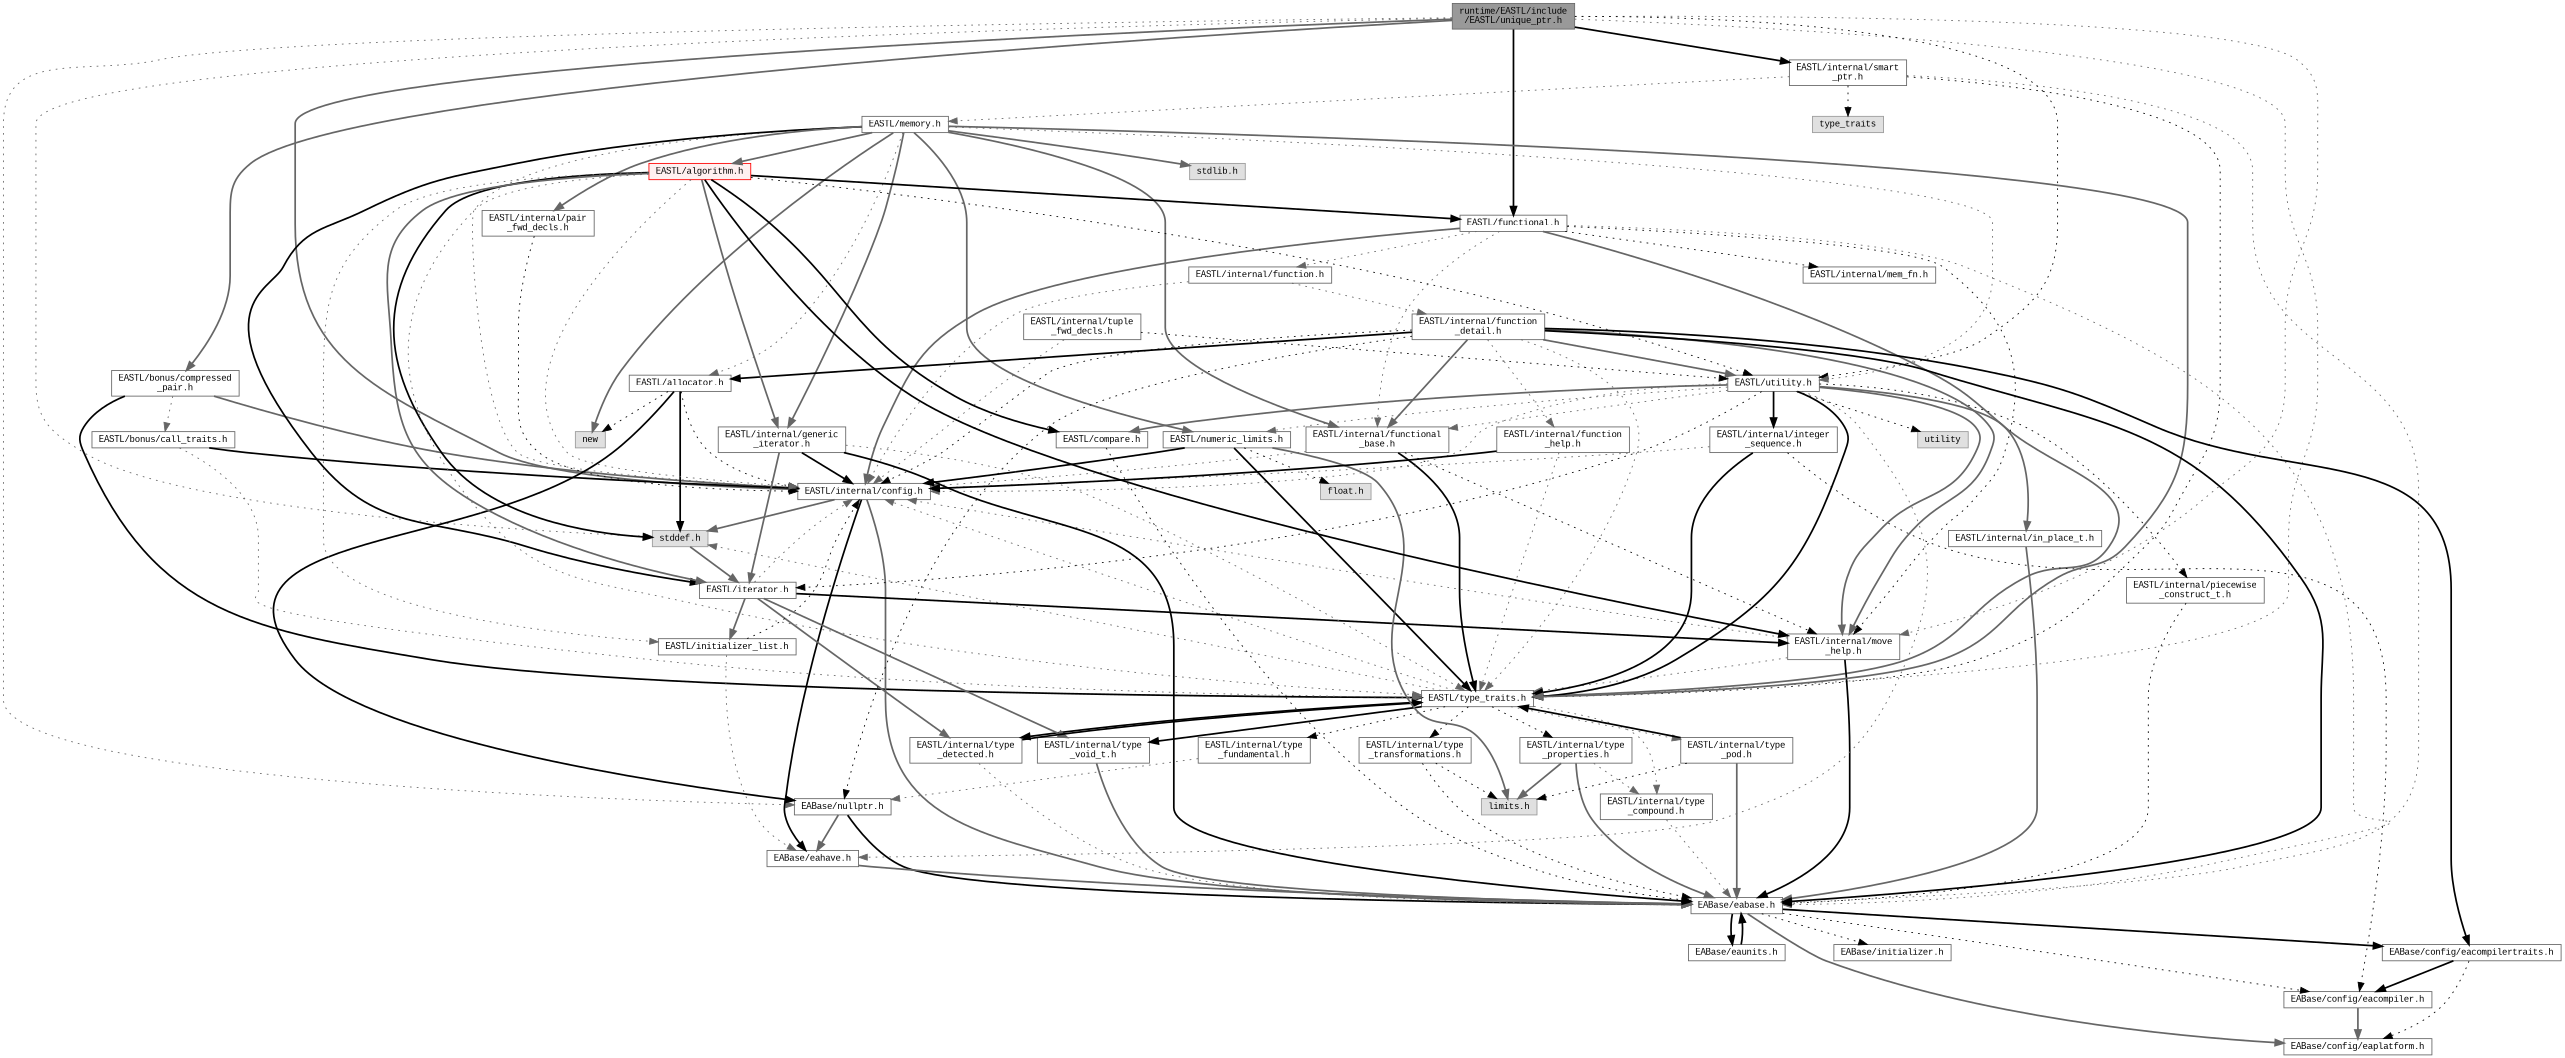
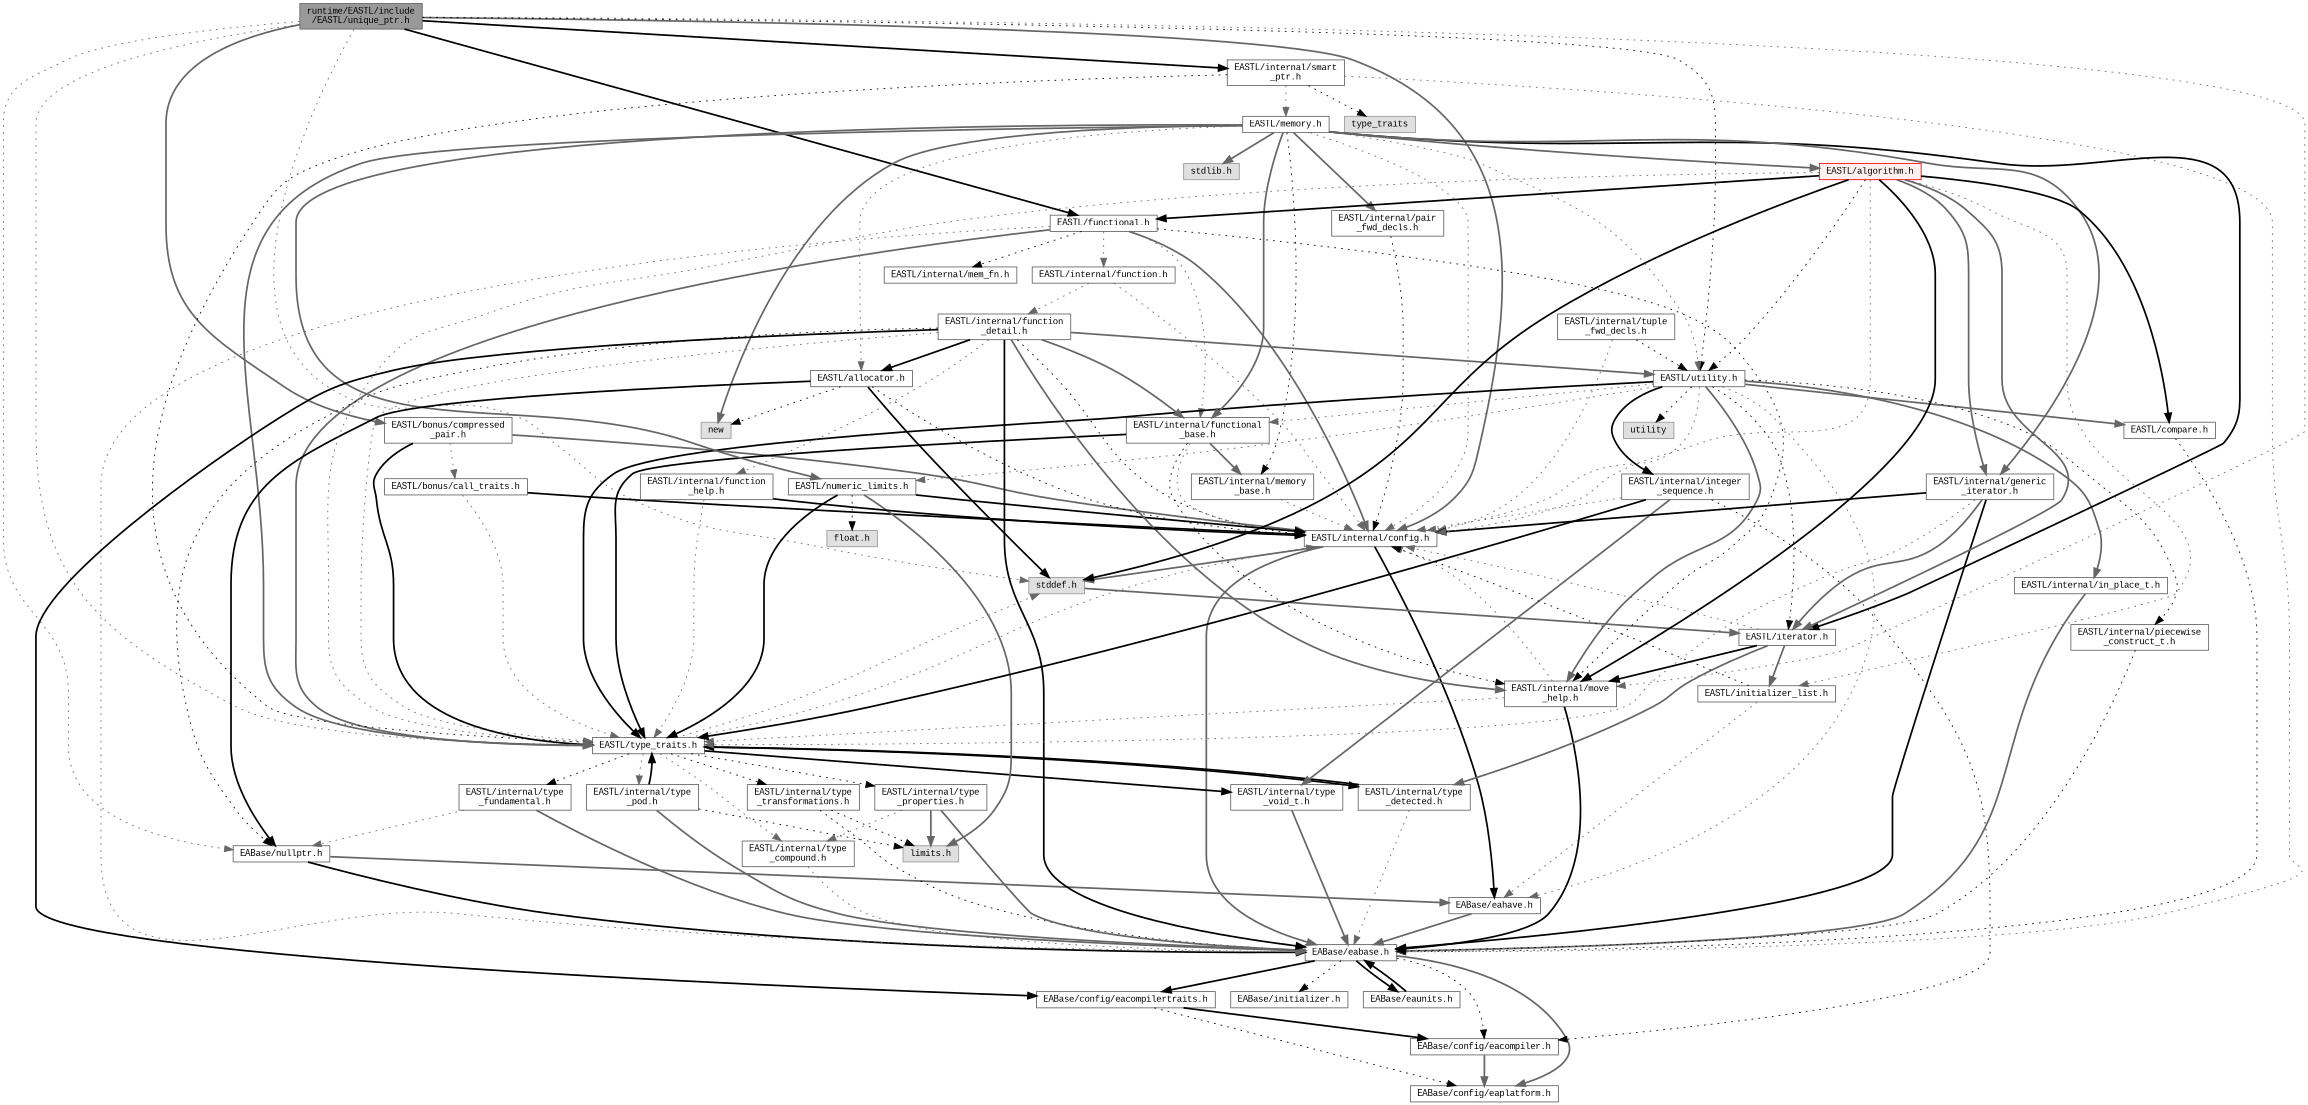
node "EASTL/internal/memory _base.h": added
edge "EASTL/iterator.h" -> "EASTL/internal/type _void_t.h": now "EASTL/internal/integer _sequence.h" -> "EASTL/internal/type _void_t.h"
edge "EASTL/internal/type _fundamental.h" -> "EABase/eabase.h": added
